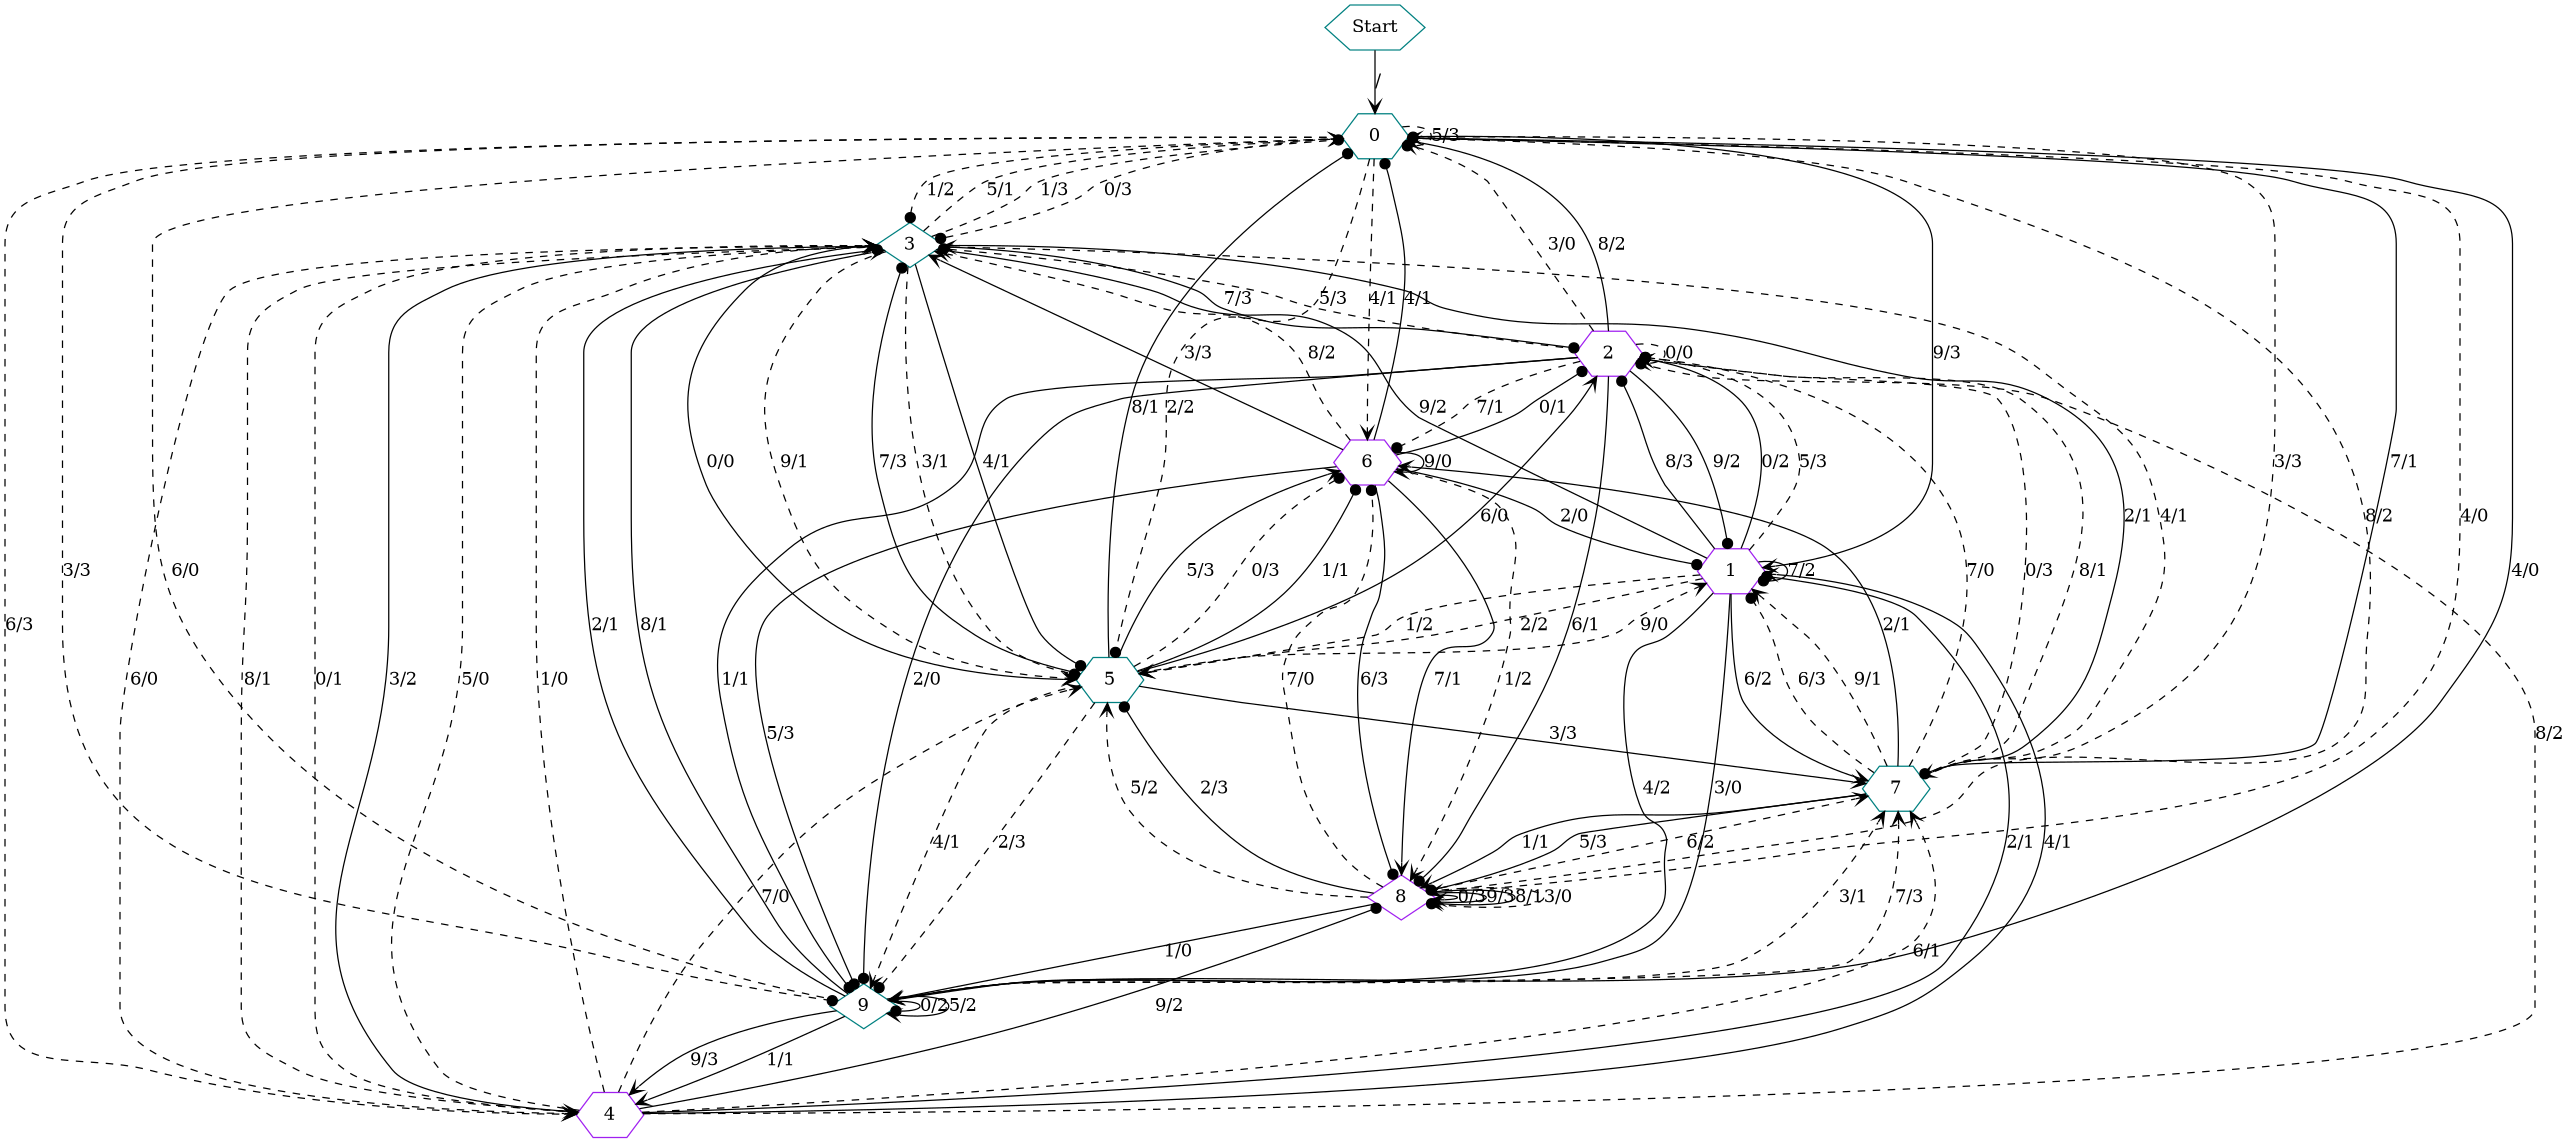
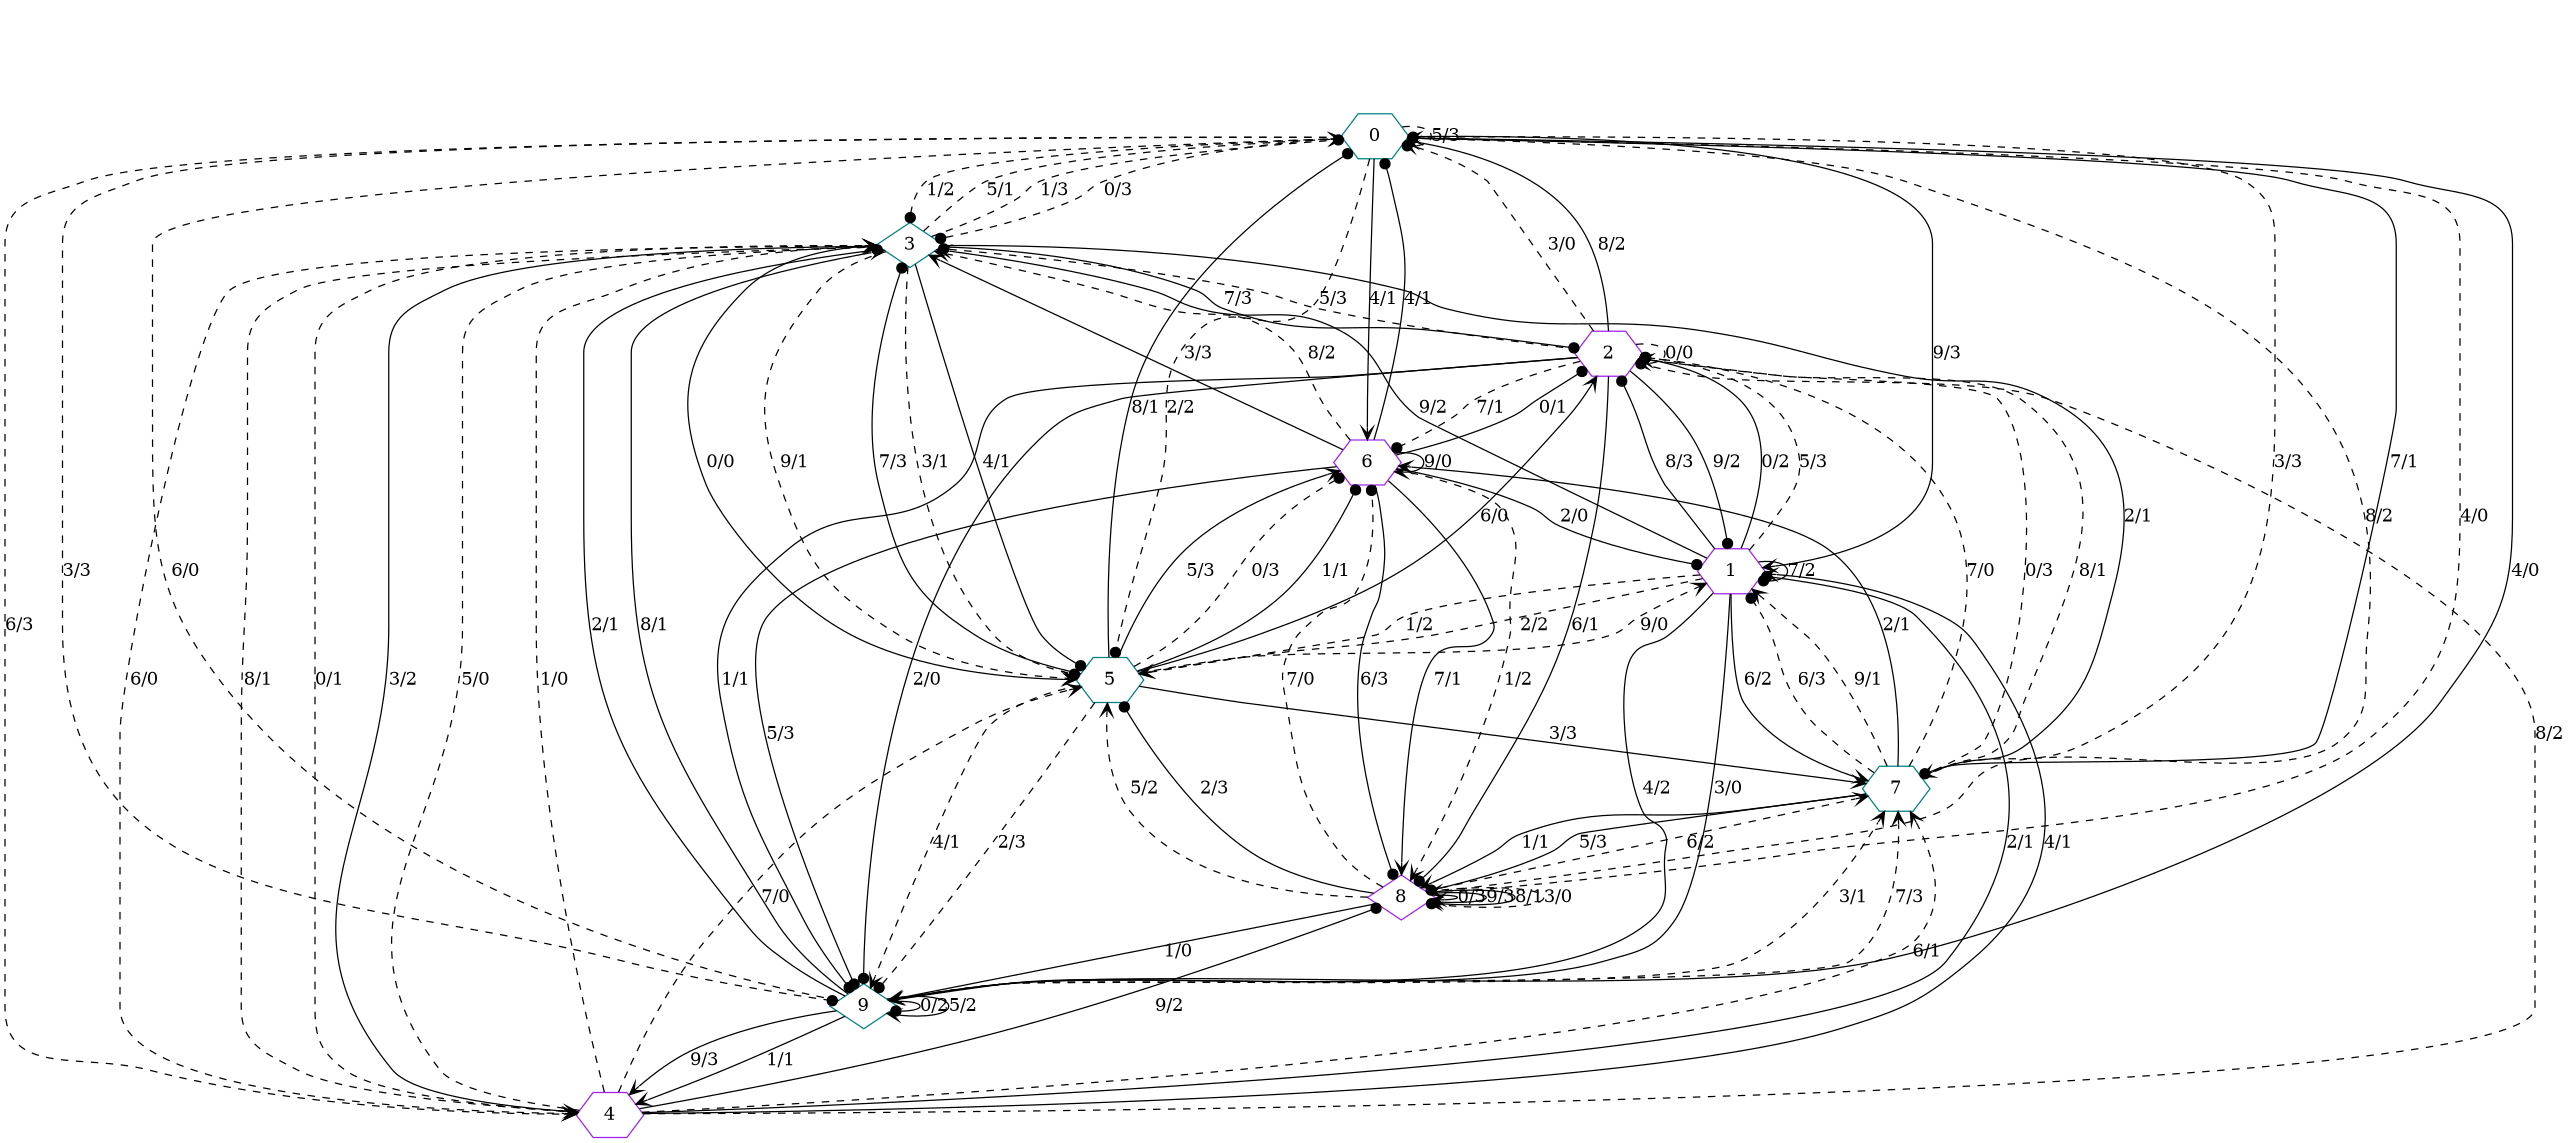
node "Start": removed
edge "0" -> "6": style dashed -> solid
edge "7" -> "3": removed, label "4/1"
